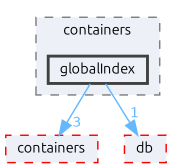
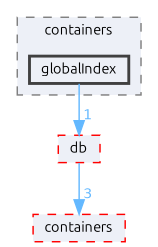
edge "globalIndex" -> "containers": now "db" -> "containers"
